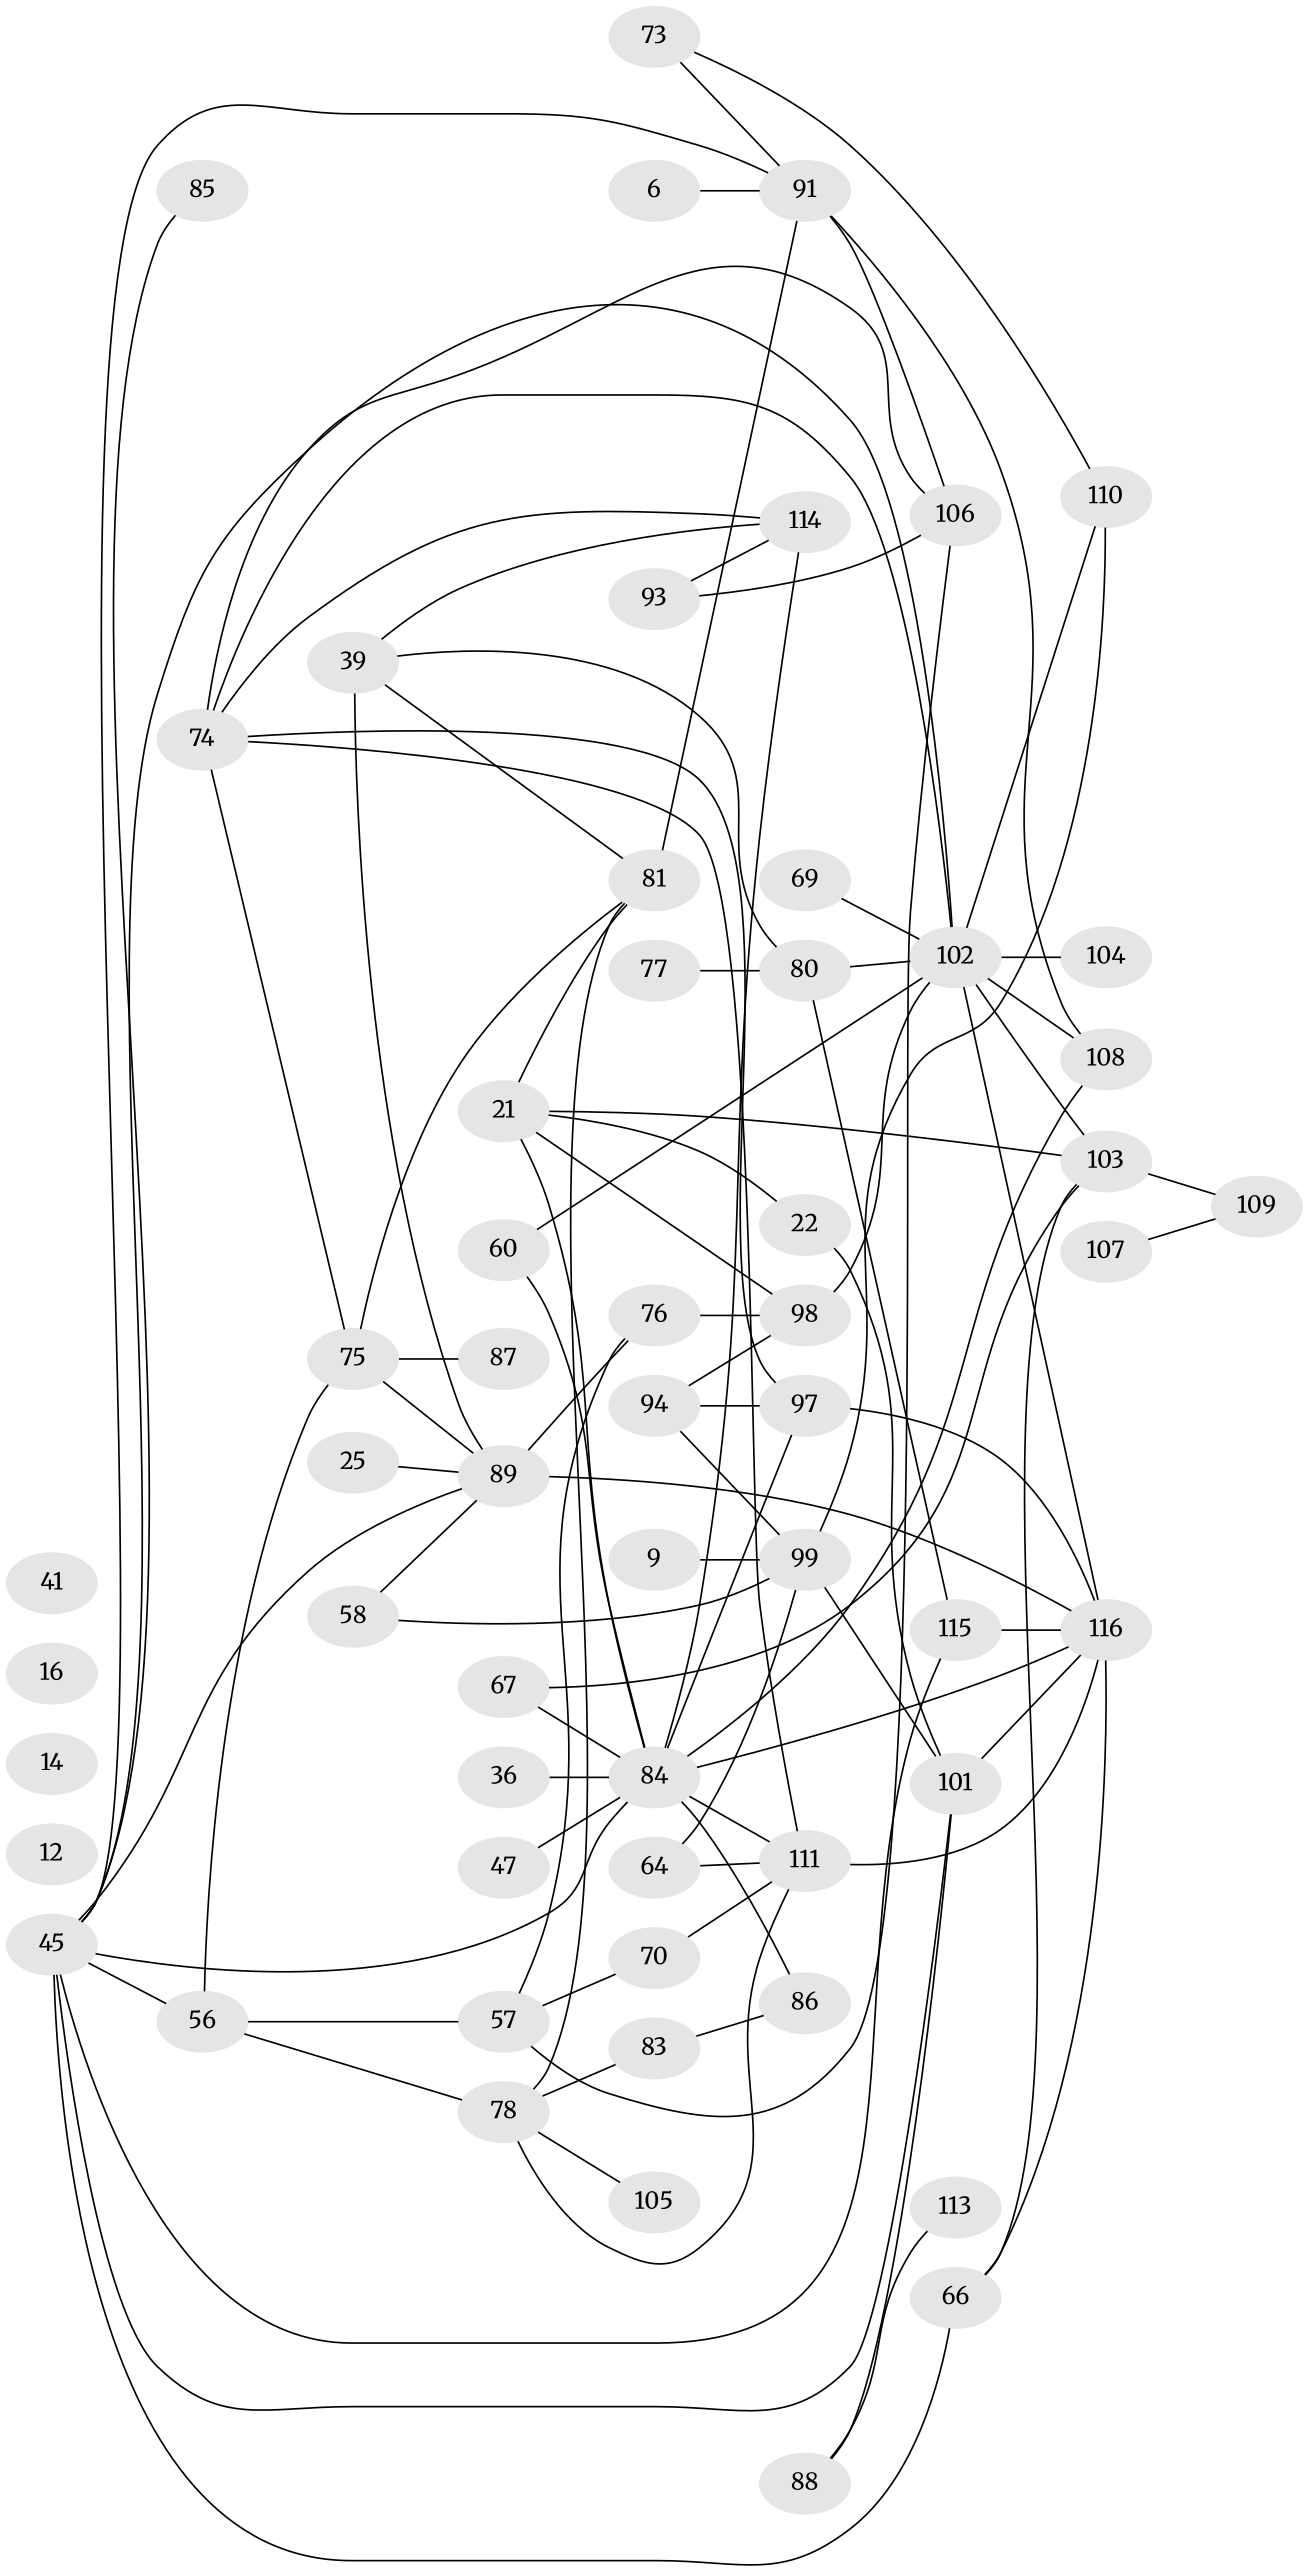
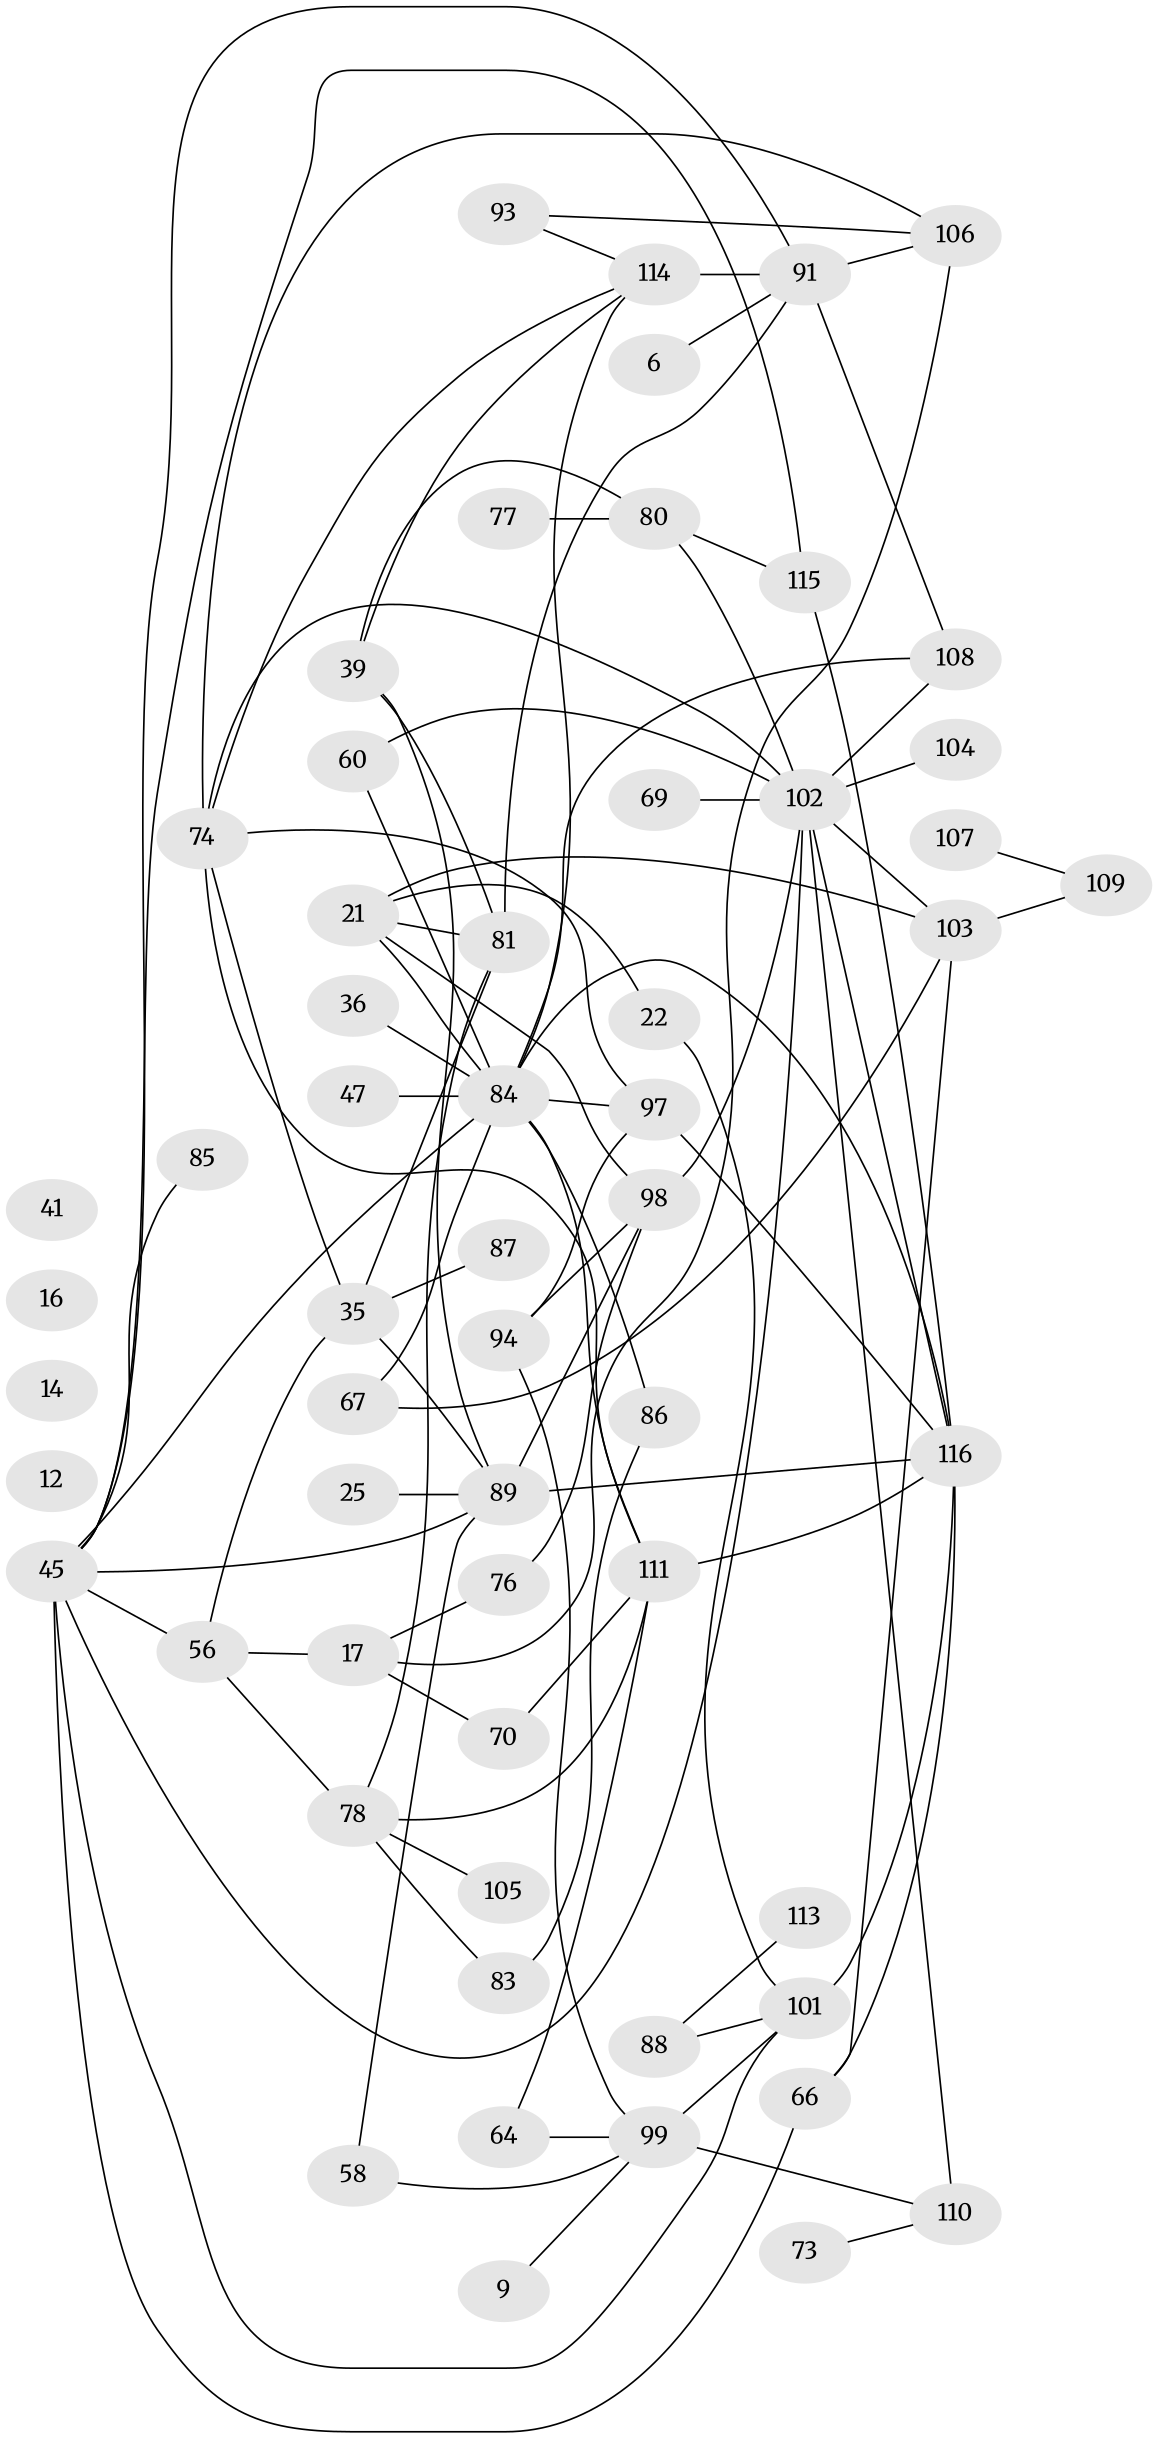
edge "73" -- "91": now "114" -- "91"
node "75": label "75" -> "35"
edge "76" -- "89": now "98" -- "89"
node "57": label "57" -> "17"
